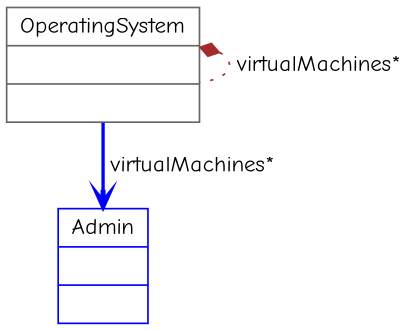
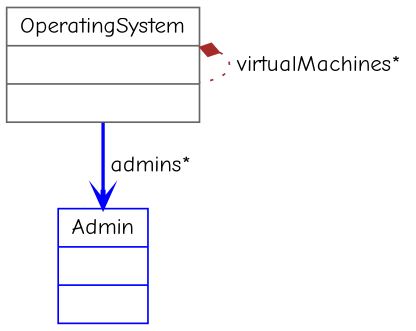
edge "OperatingSystem" -> "Admin": label " virtualMachines* " -> " admins* "
